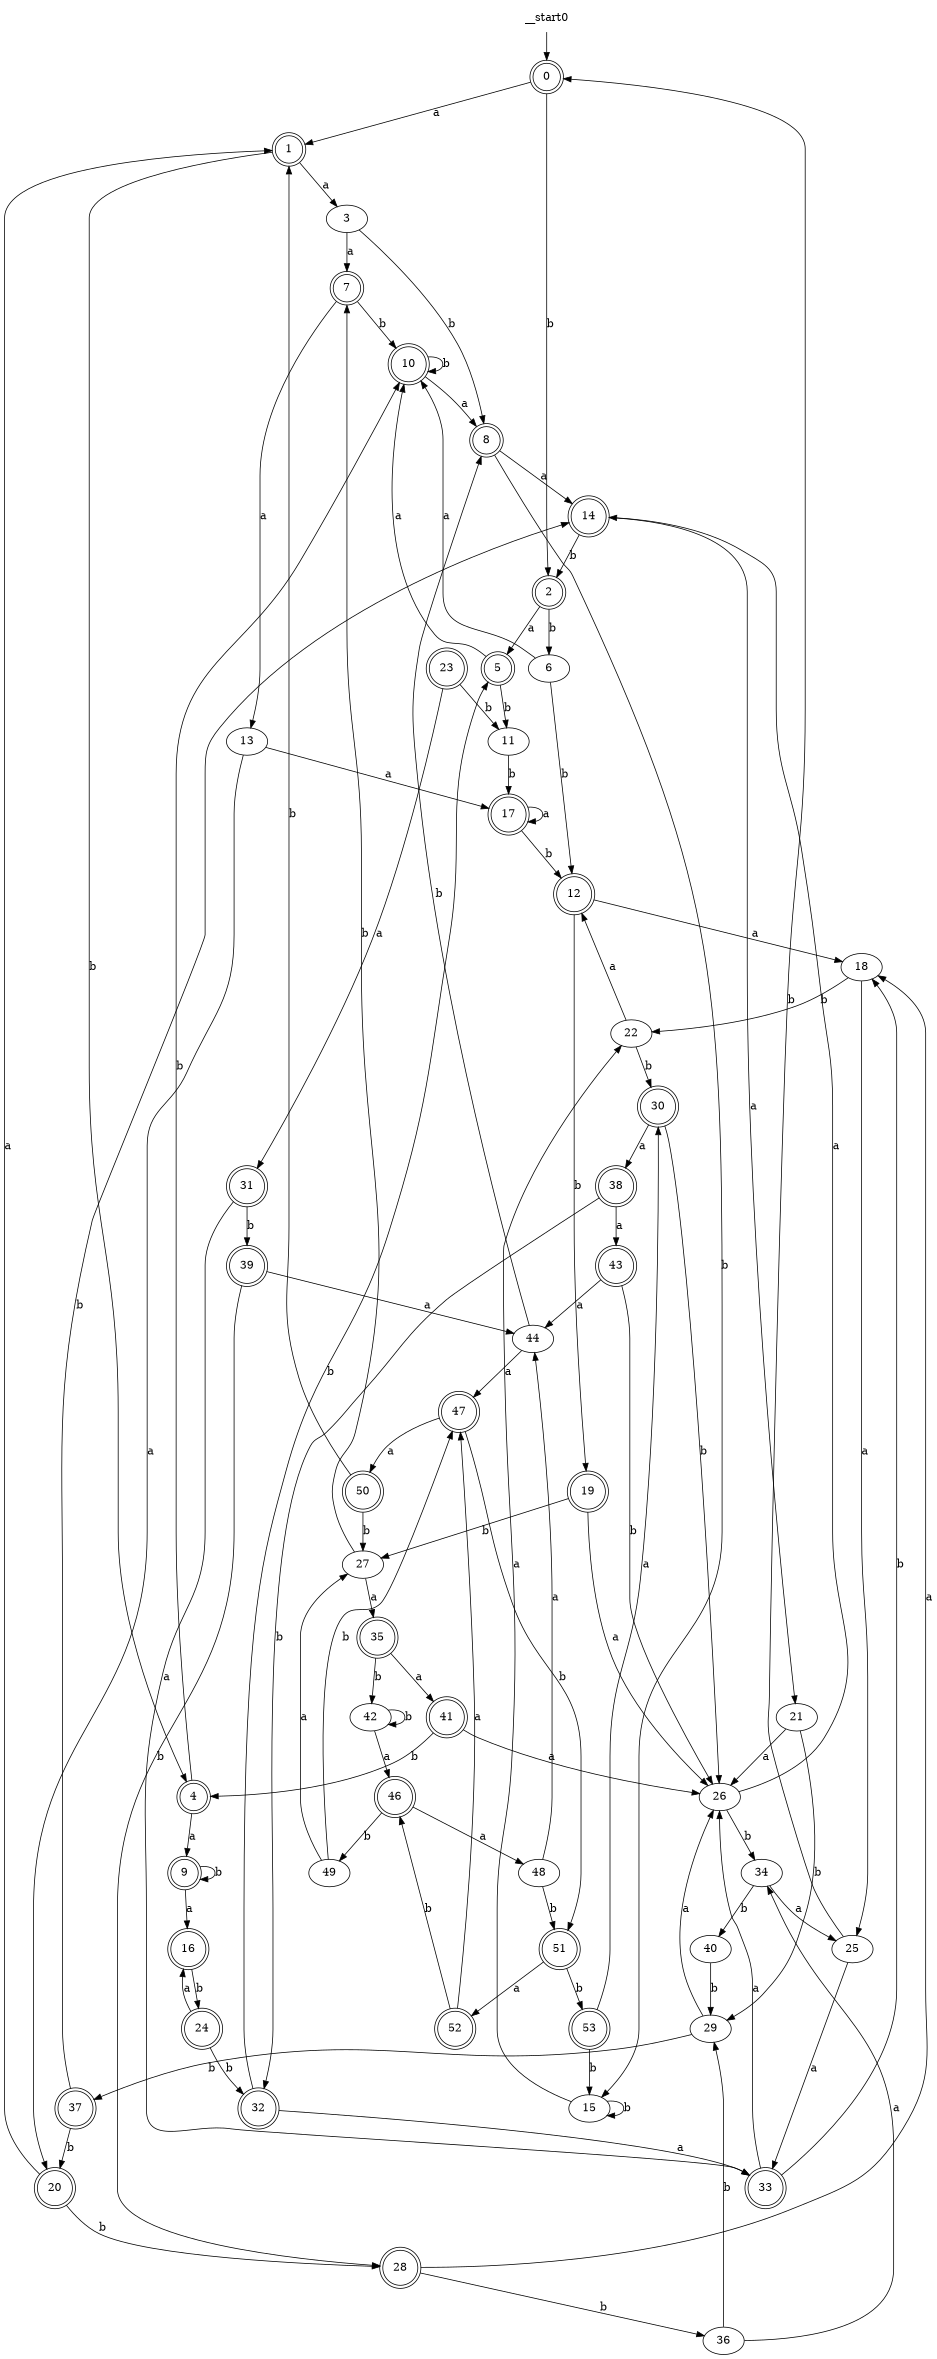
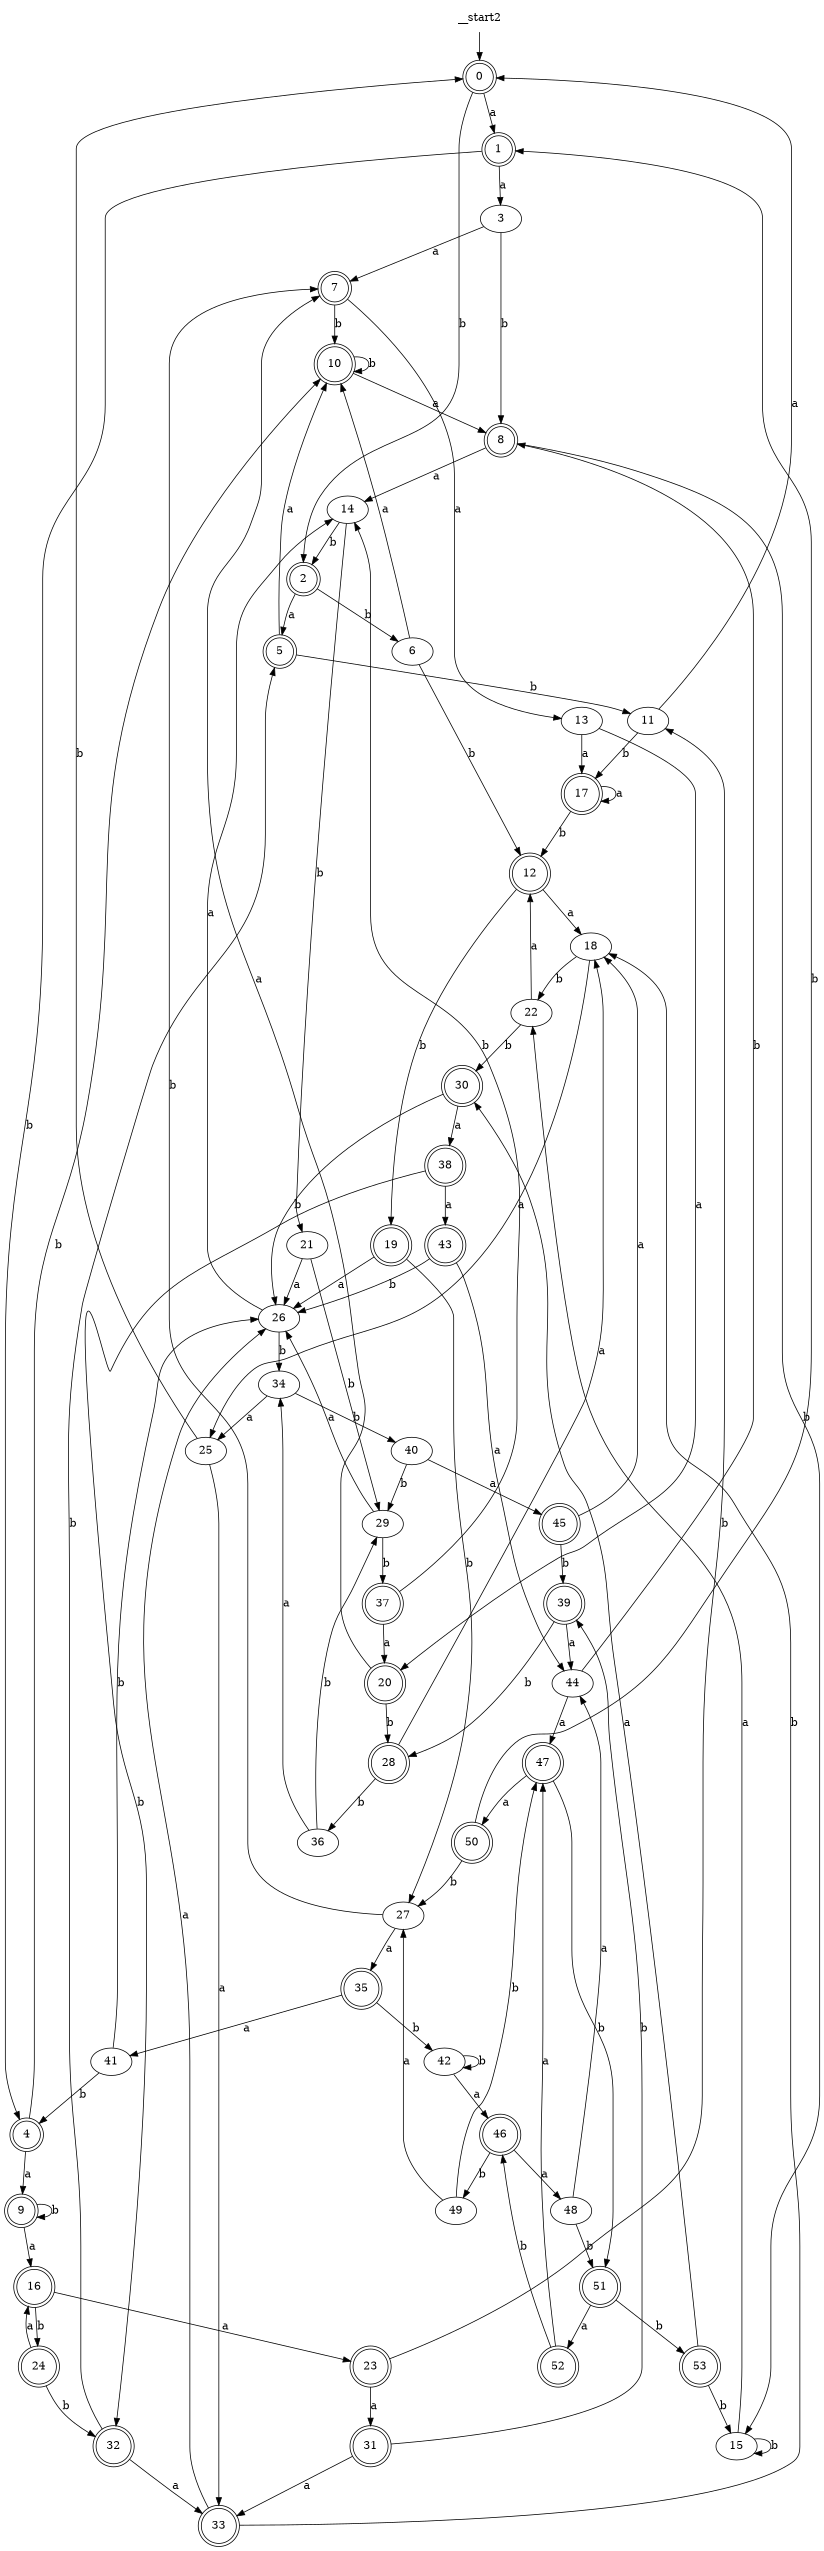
node "__start0": label "__start0" -> "__start2"
edge "11" -> "0": added, label "a"
node "14": shape doublecircle -> ellipse
edge "20" -> "1": now "20" -> "7"
edge "14" -> "21": label "a" -> "b"
node "45": added
node "41": shape doublecircle -> ellipse
edge "41" -> "26": label "a" -> "b"
edge "37" -> "20": label "b" -> "a"
edge "16" -> "23": added, label "a"
